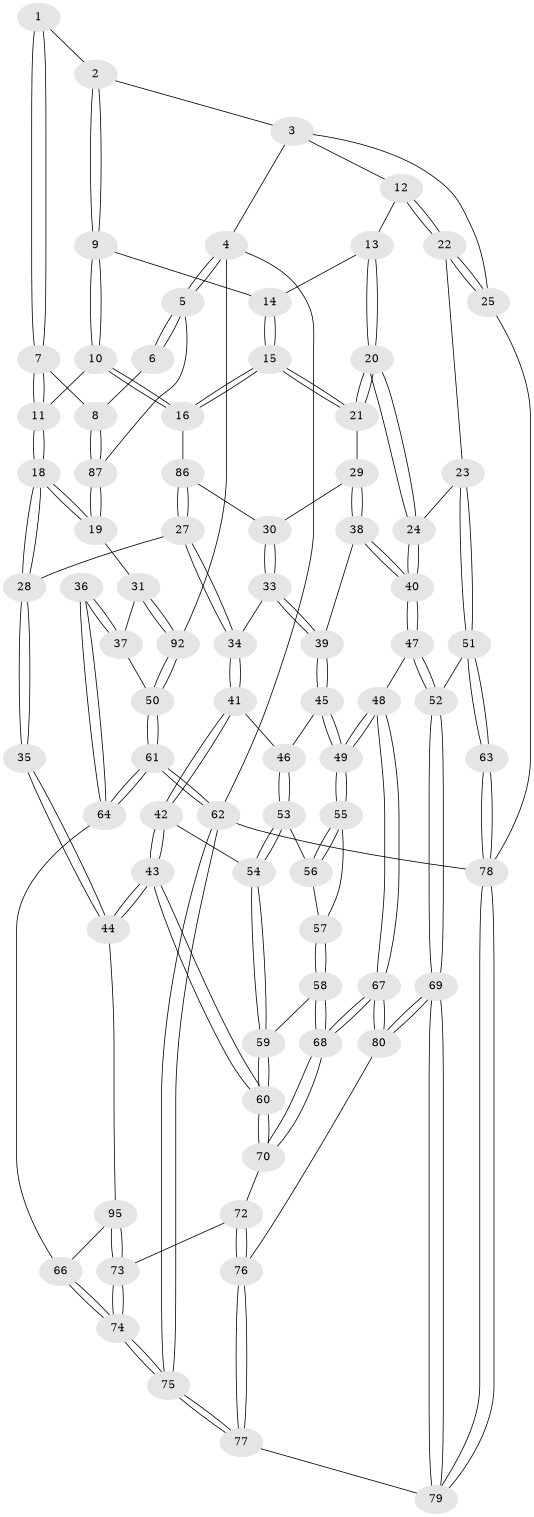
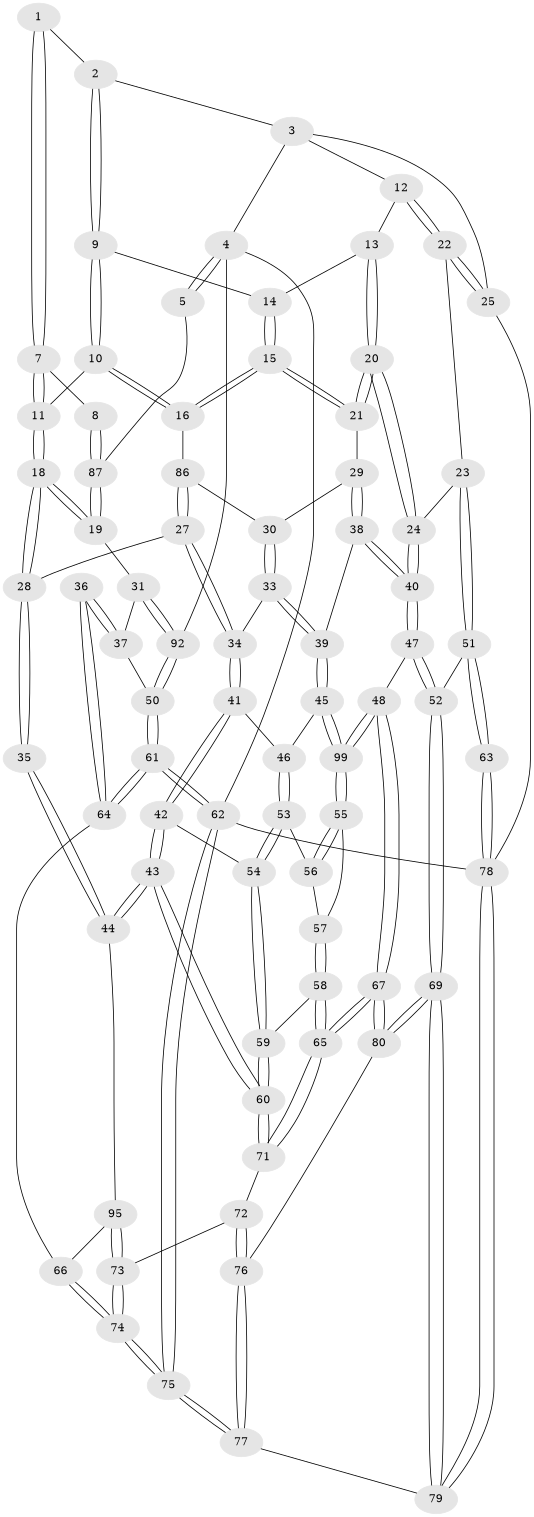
node "6": removed
node "49": label "49" -> "99"
node "68": label "68" -> "65"
node "70": label "70" -> "71"
